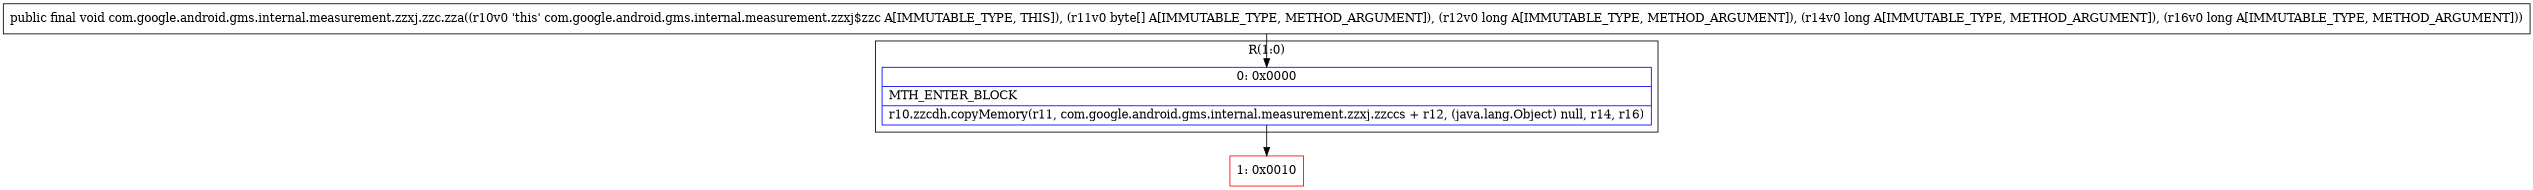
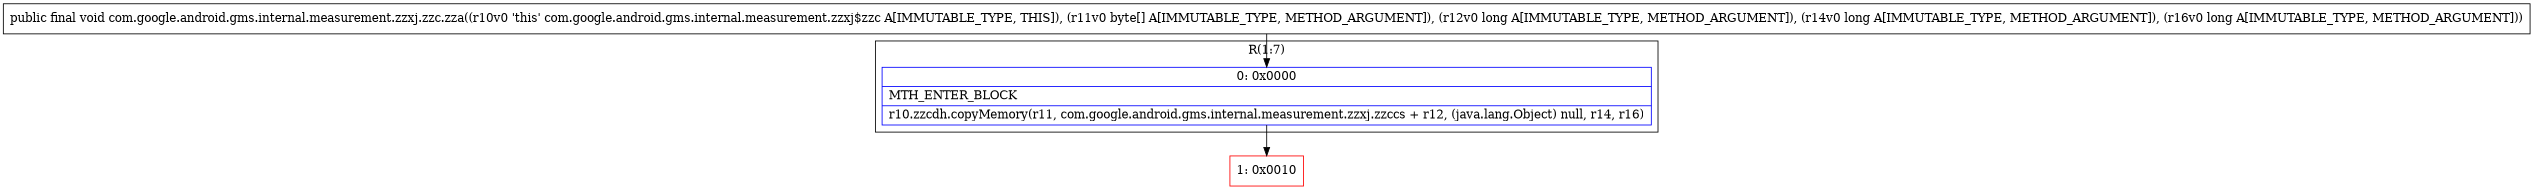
cluster "R(1:0)": label "R(1:0)" -> "R(1:7)"
